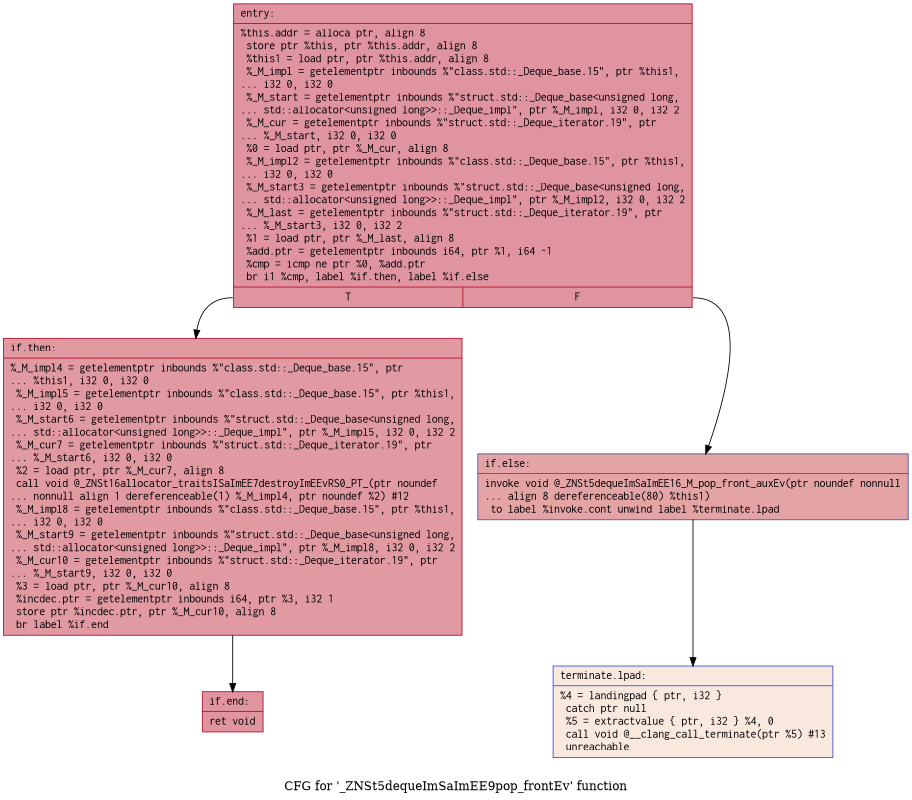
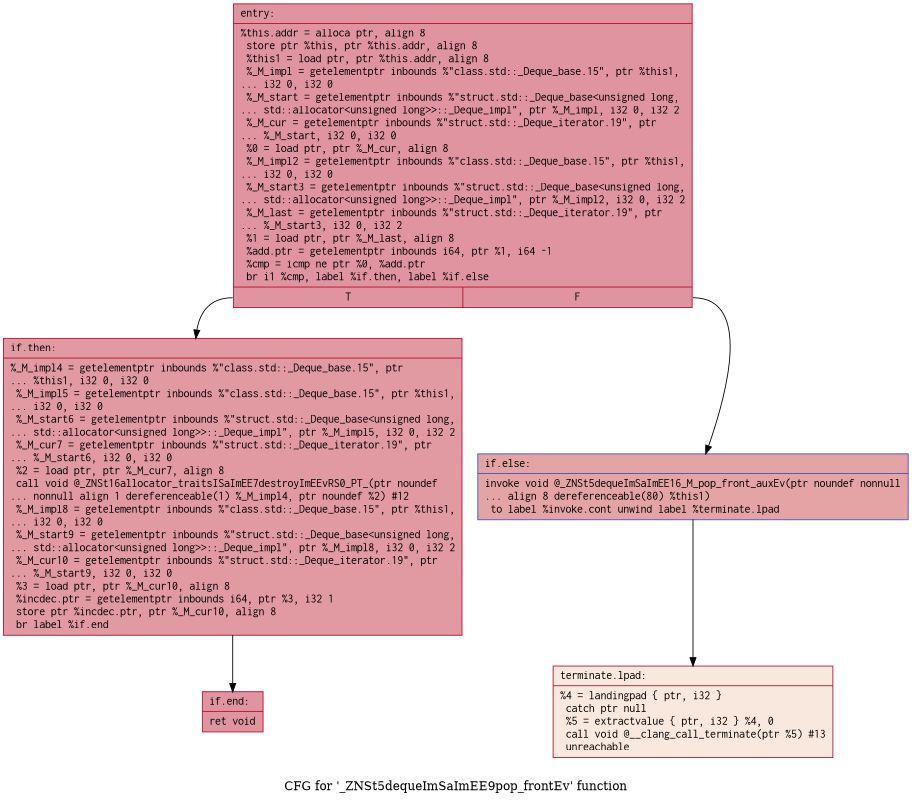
node "terminate.lpad:": color #3d50c3ff -> #b70d28ff
